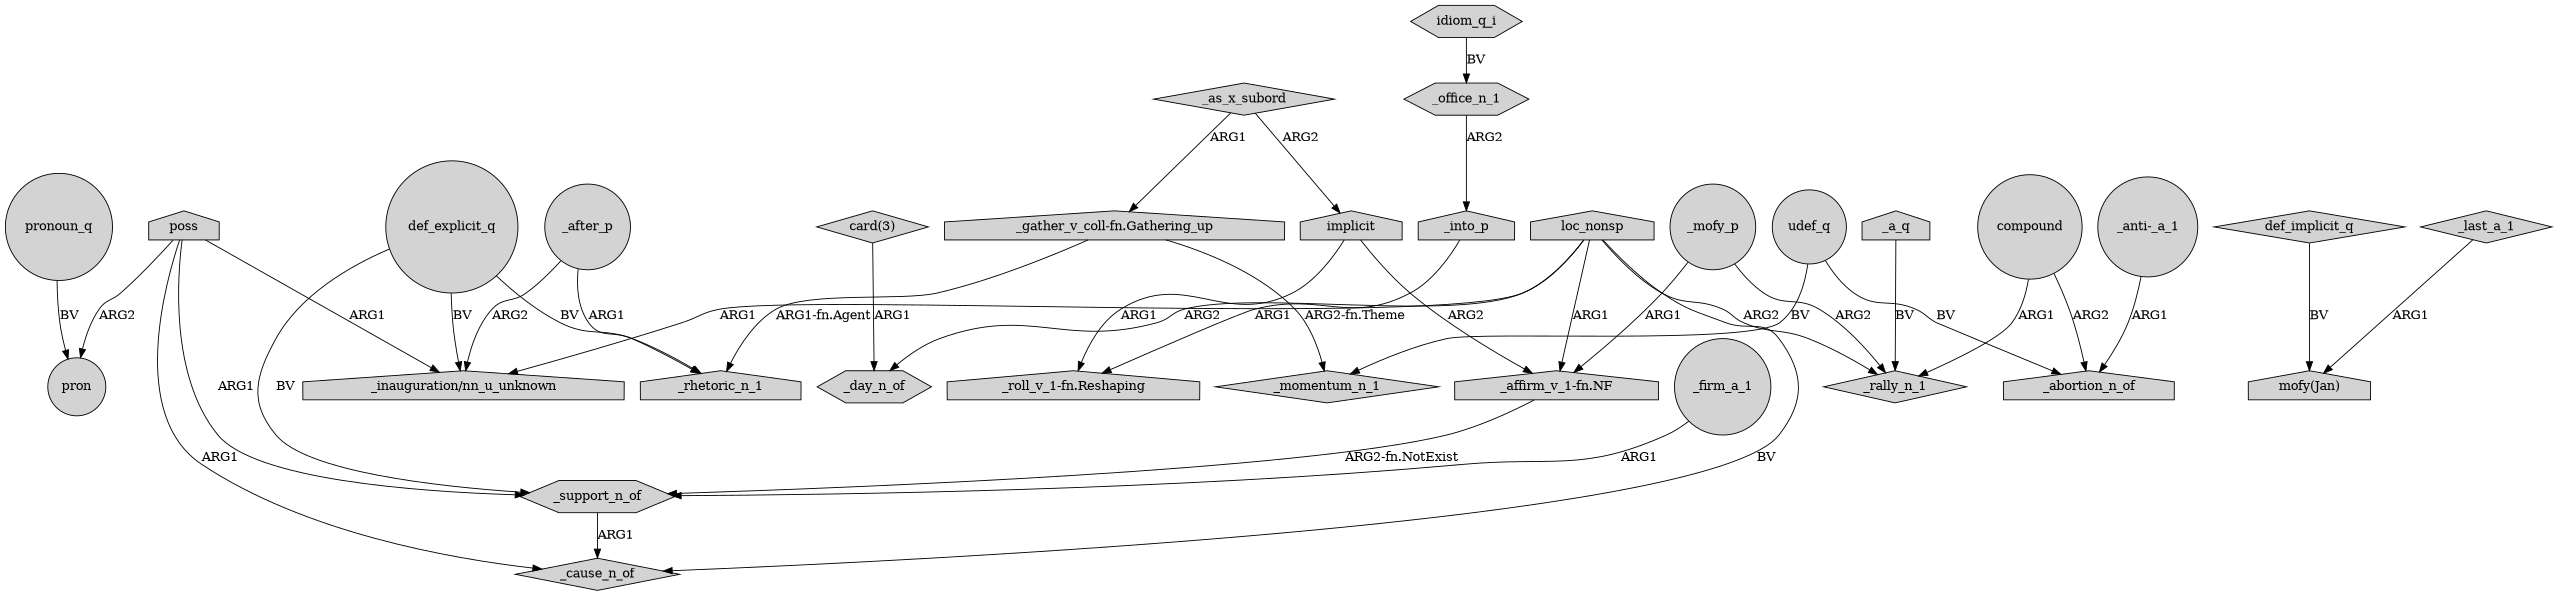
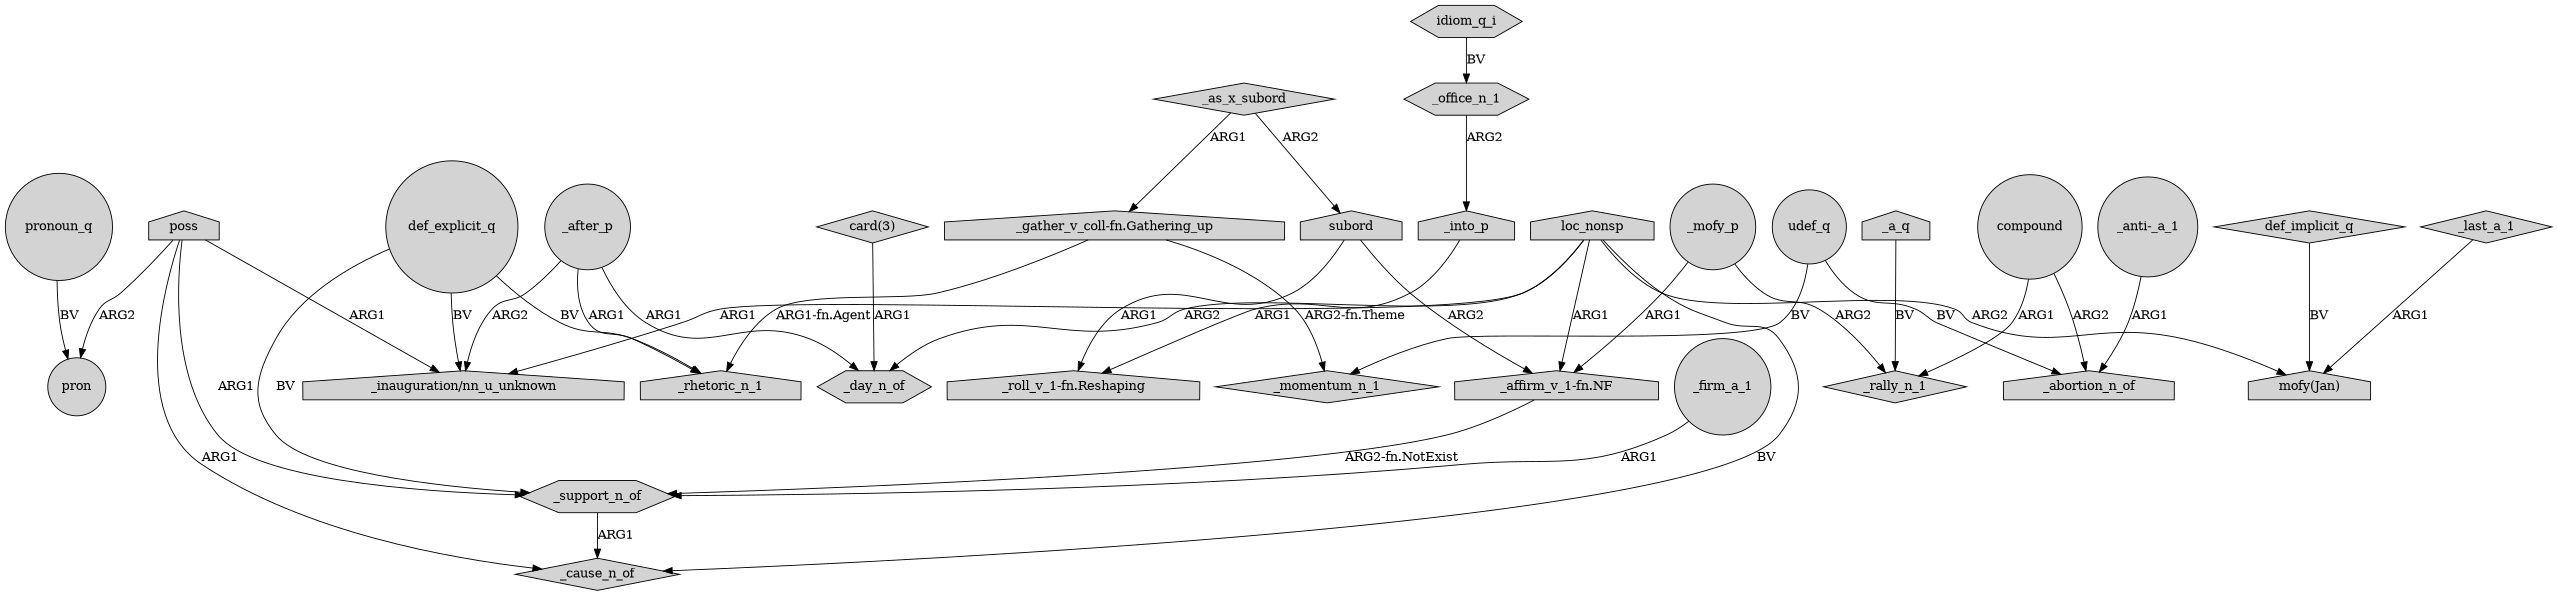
node "implicit": label "implicit" -> "subord"
edge "loc_nonsp" -> "_rally_n_1": now "loc_nonsp" -> "mofy(Jan)"
edge "_after_p" -> "_day_n_of": added, label "ARG1"
